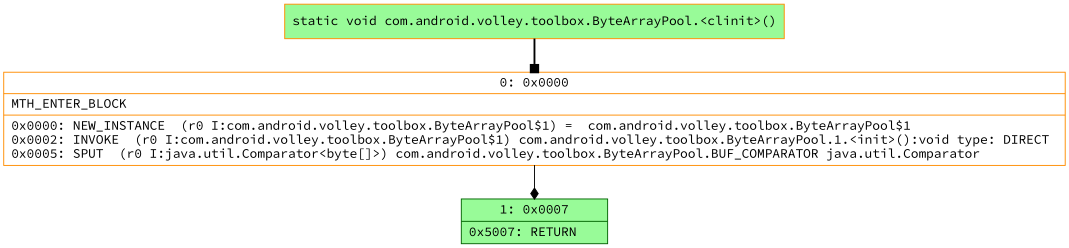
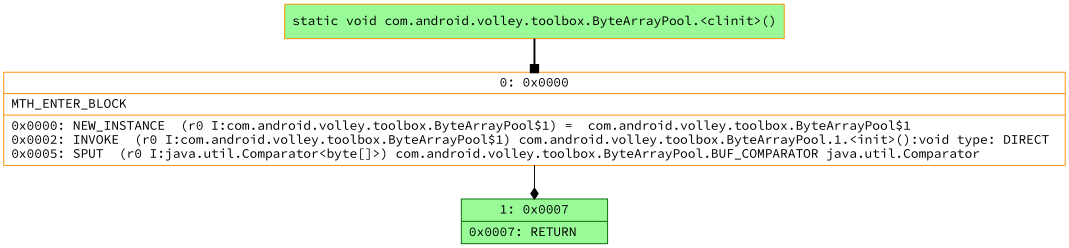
node "1: 0x0007": text "0x5007: RETURN" -> "0x0007: RETURN"
